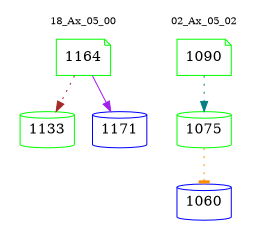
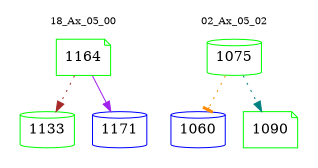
edge "1090" -> "1075": reversed
